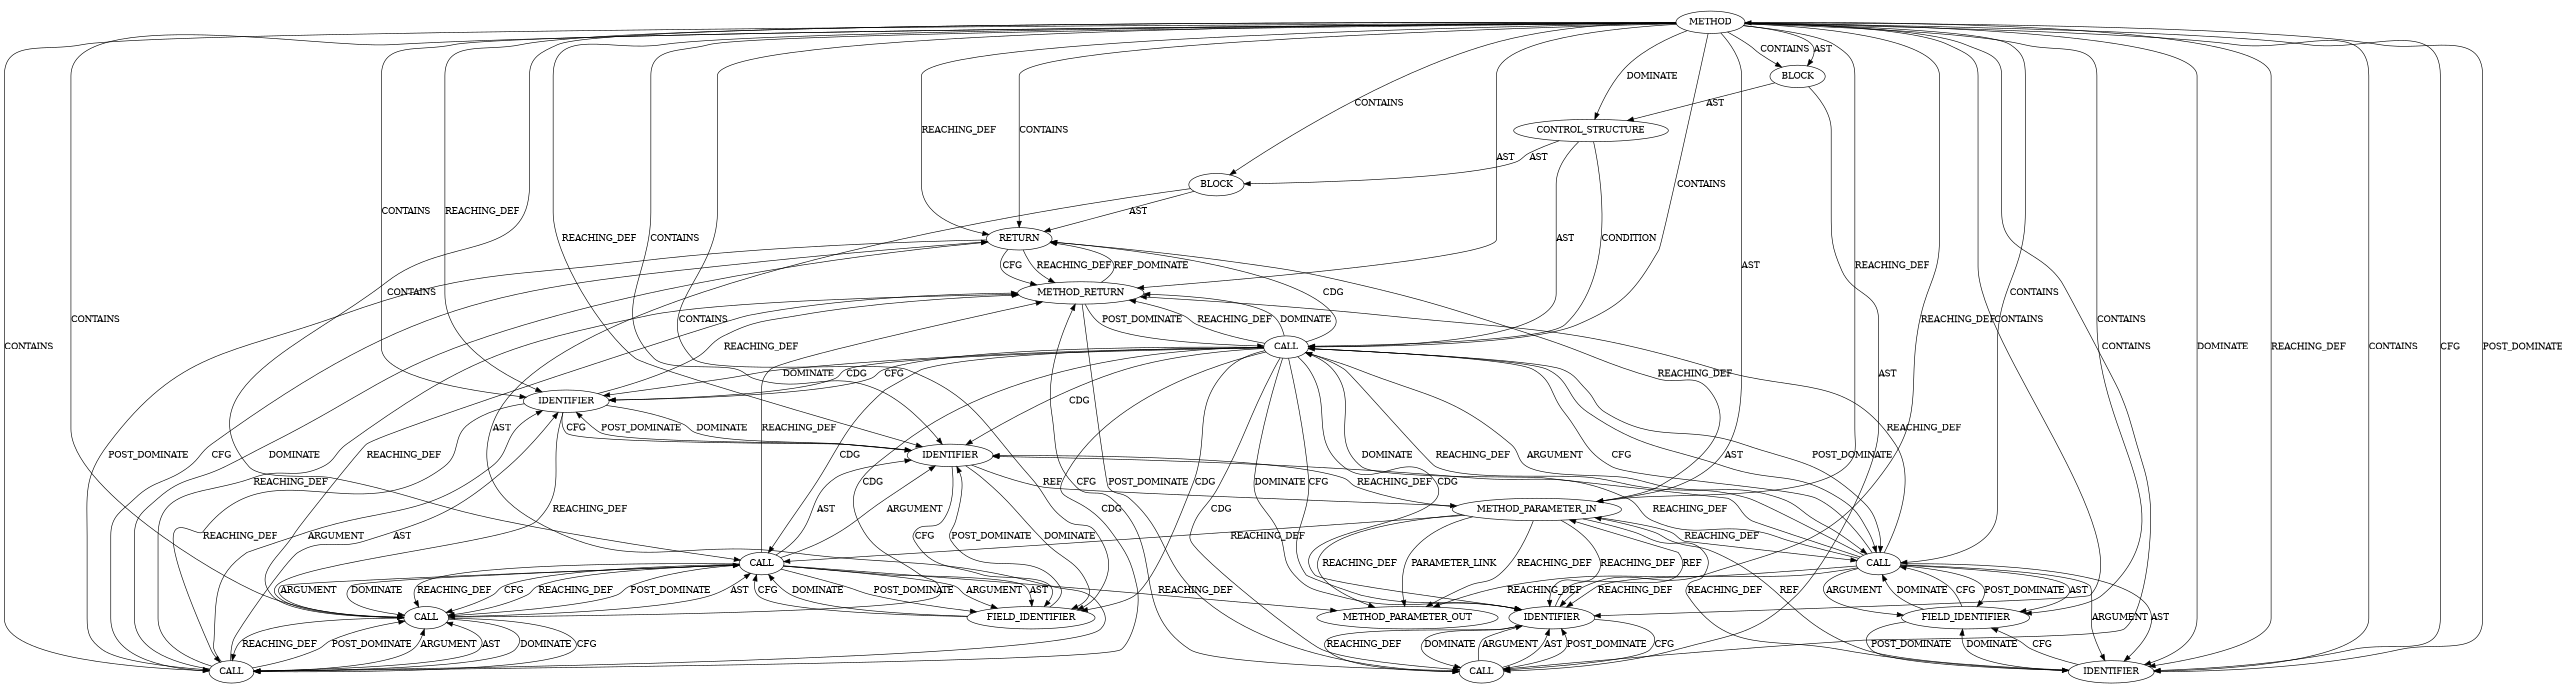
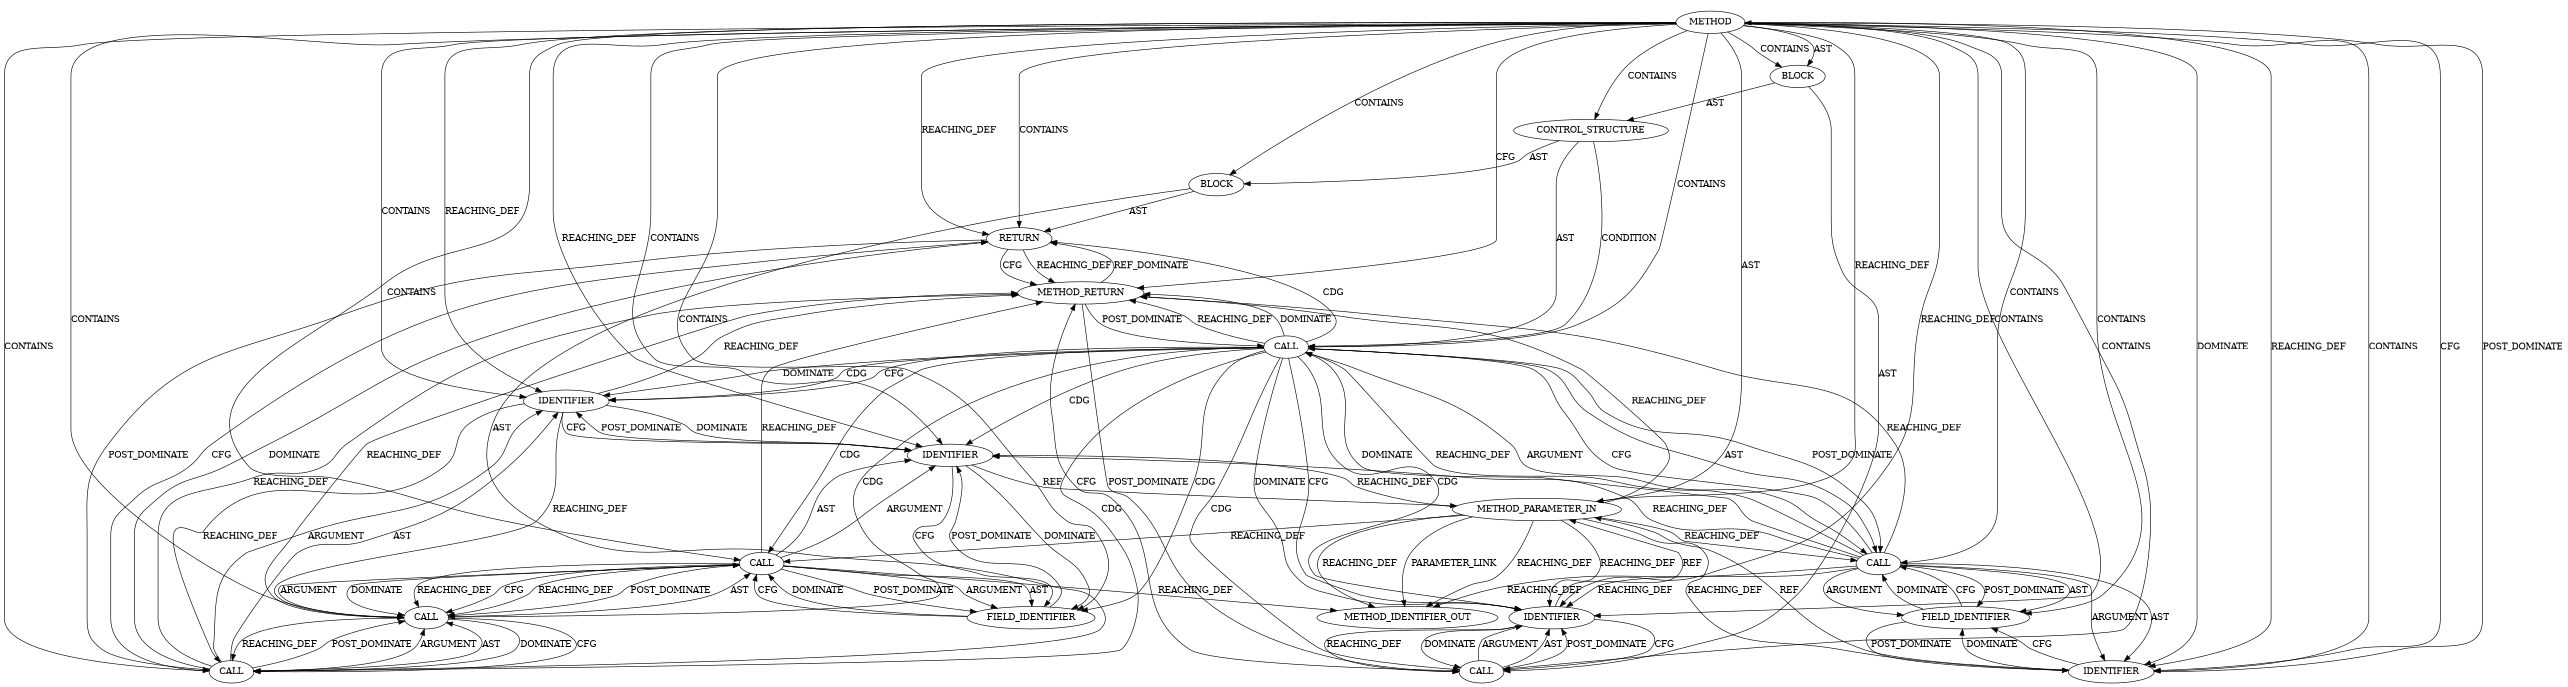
edge "METHOD" -> "CONTROL_STRUCTURE": label "DOMINATE" -> "CONTAINS"
edge "METHOD" -> "METHOD_RETURN": label "AST" -> "CFG"
edge "METHOD_PARAMETER_IN" -> "RETURN": now "METHOD_PARAMETER_IN" -> "METHOD_RETURN"
node "METHOD_PARAMETER_OUT": label "METHOD_PARAMETER_OUT" -> "METHOD_IDENTIFIER_OUT"
